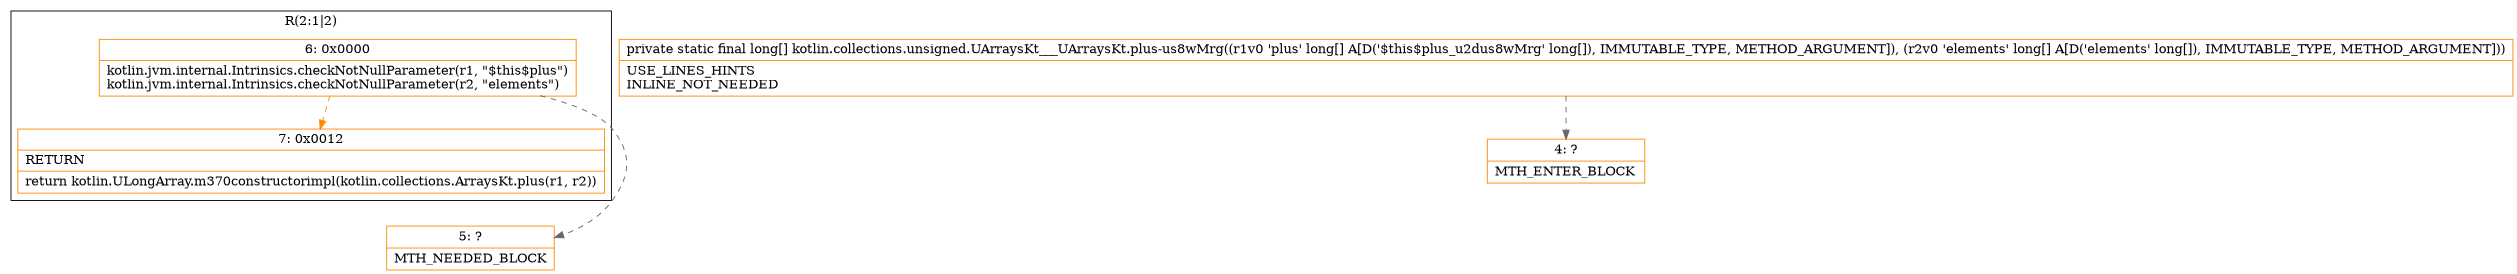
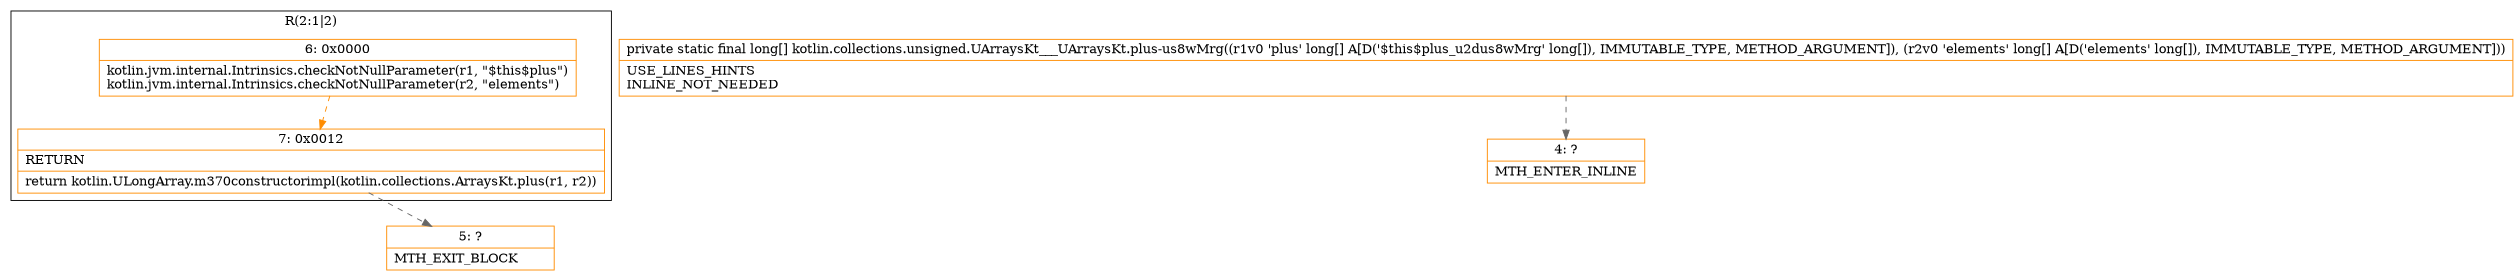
edge "6: 0x0000" -> "5: ?": now "7: 0x0012" -> "5: ?"
node "4: ?": text "MTH_ENTER_BLOCK" -> "MTH_ENTER_INLINE"
node "5: ?": text "MTH_NEEDED_BLOCK" -> "MTH_EXIT_BLOCK"
